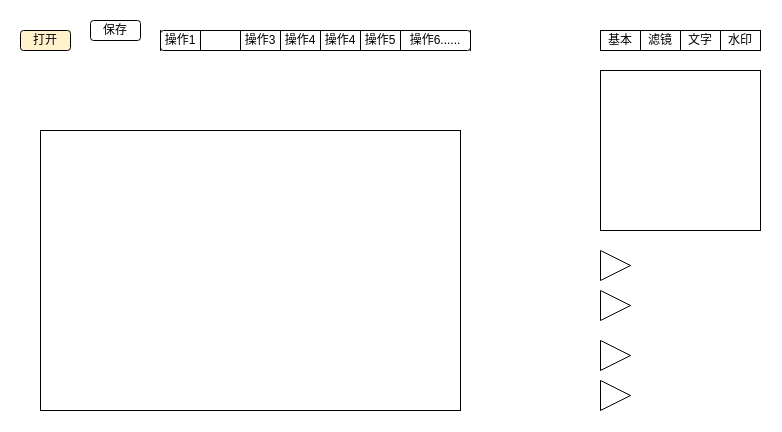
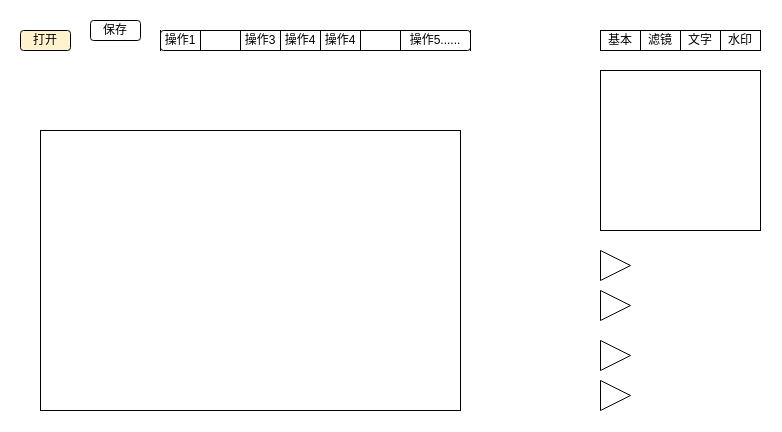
node "操作5": removed
node "操作6......": label "操作6......" -> "操作5......"
